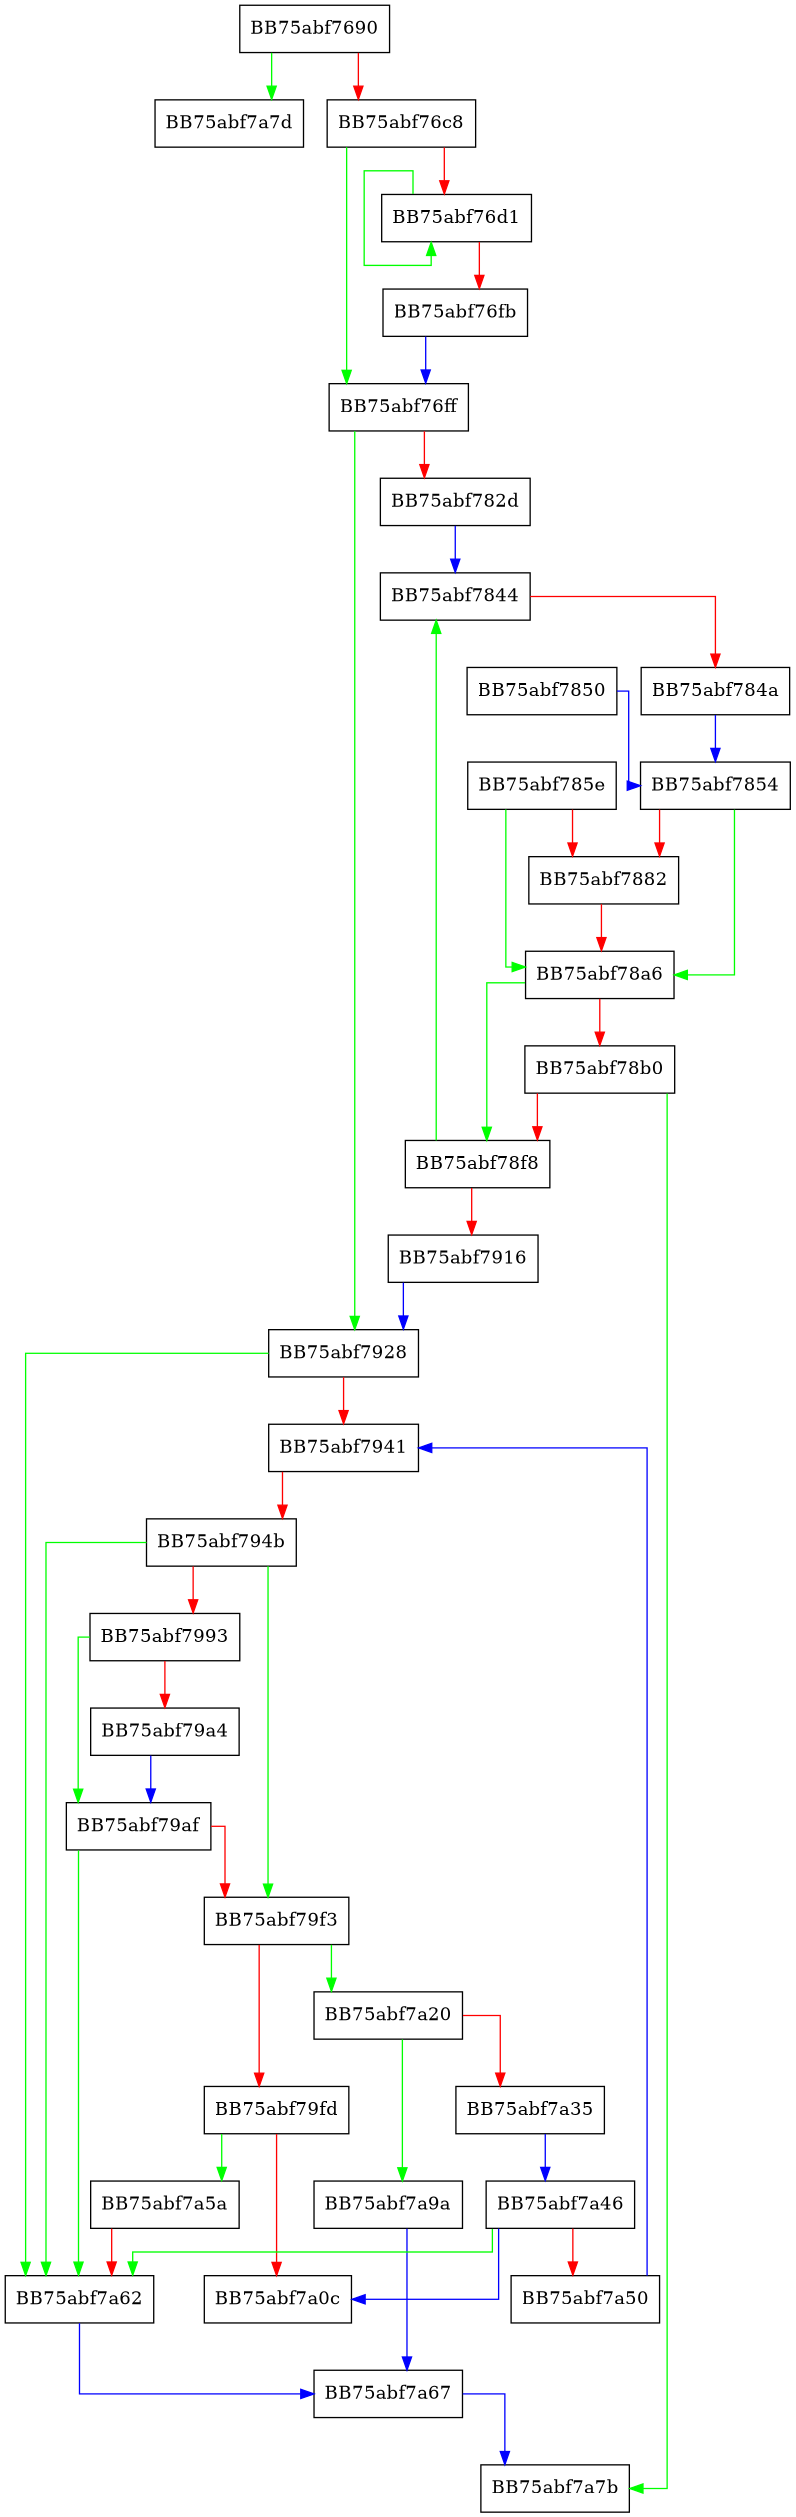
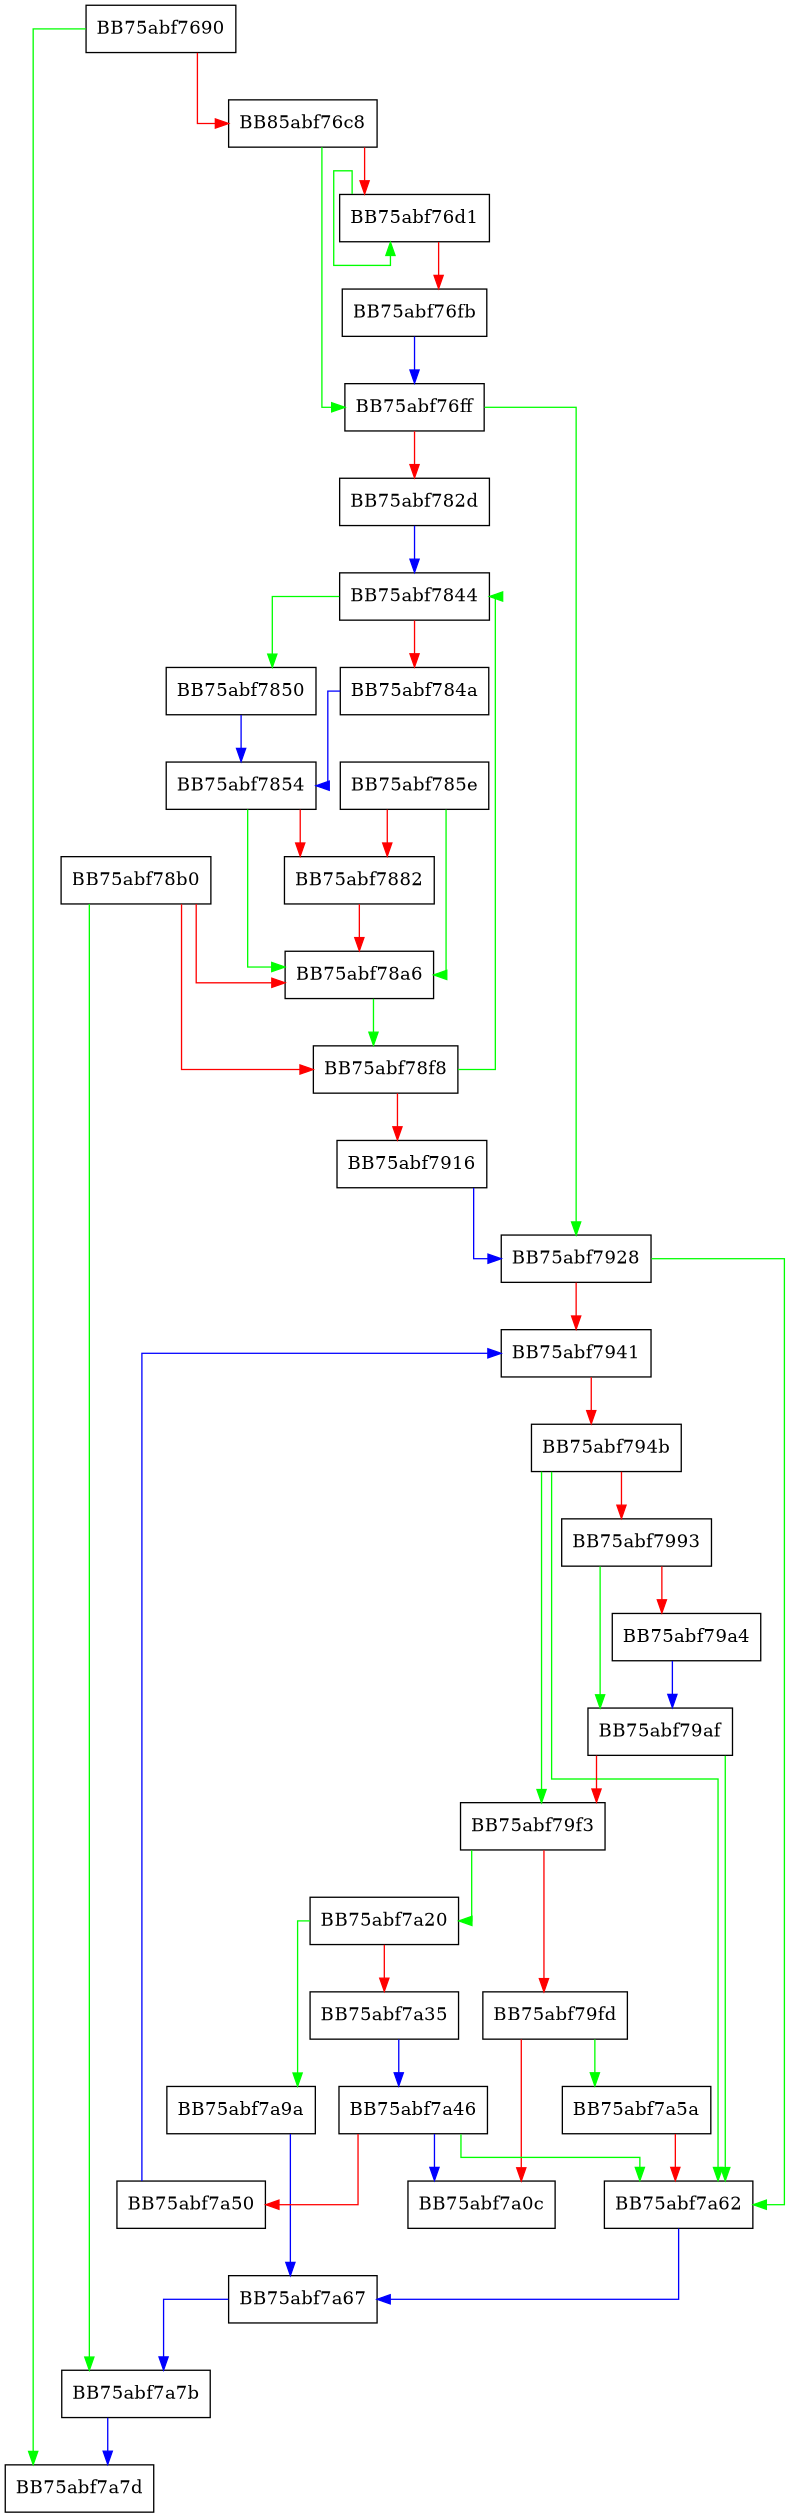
node "BB75abf76c8": label "BB75abf76c8" -> "BB85abf76c8"
edge "BB75abf7844" -> "BB75abf7850": added
edge "BB75abf78a6" -> "BB75abf78b0": reversed
edge "BB75abf7a7b" -> "BB75abf7a7d": added
